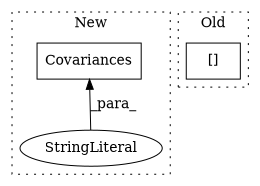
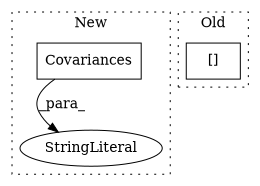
edge "StringLiteral" -> "Covariances": reversed
